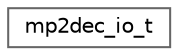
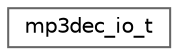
node "mp2dec_io_t": label "mp2dec_io_t" -> "mp3dec_io_t"
